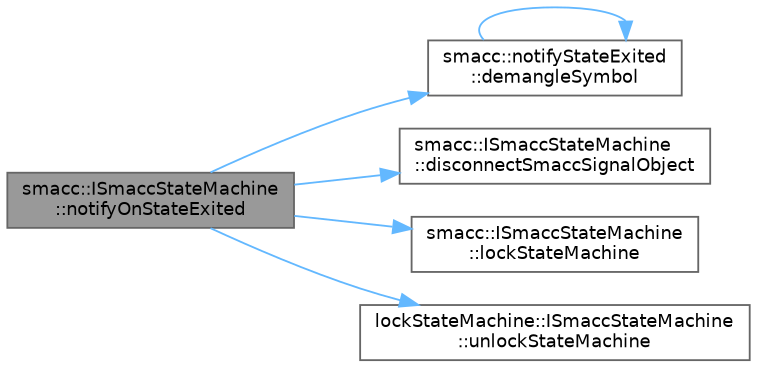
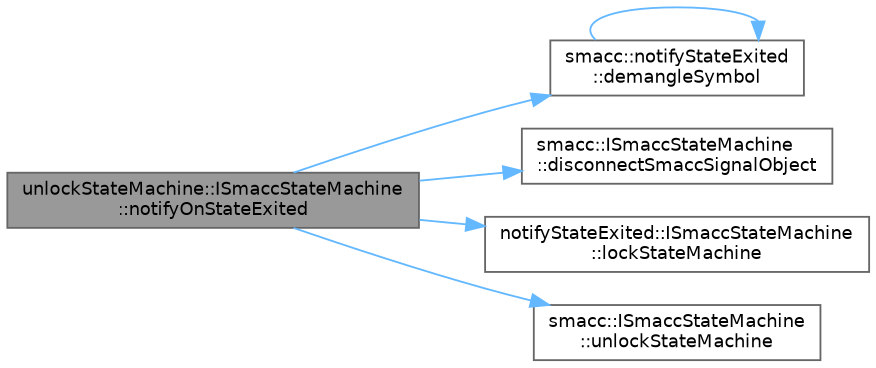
node "smacc::ISmaccStateMachine ::notifyOnStateExited": label "smacc::ISmaccStateMachine ::notifyOnStateExited" -> "unlockStateMachine::ISmaccStateMachine ::notifyOnStateExited"
node "smacc::ISmaccStateMachine ::lockStateMachine": label "smacc::ISmaccStateMachine ::lockStateMachine" -> "notifyStateExited::ISmaccStateMachine ::lockStateMachine"
node "lockStateMachine::ISmaccStateMachine ::unlockStateMachine": label "lockStateMachine::ISmaccStateMachine ::unlockStateMachine" -> "smacc::ISmaccStateMachine ::unlockStateMachine"
